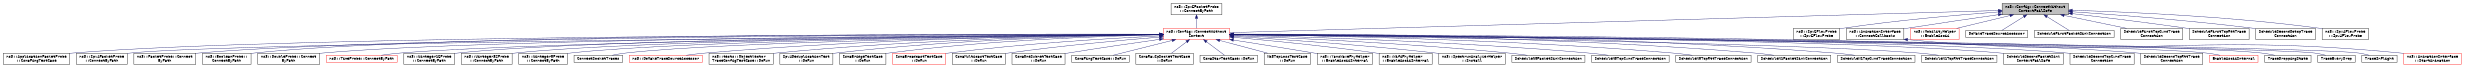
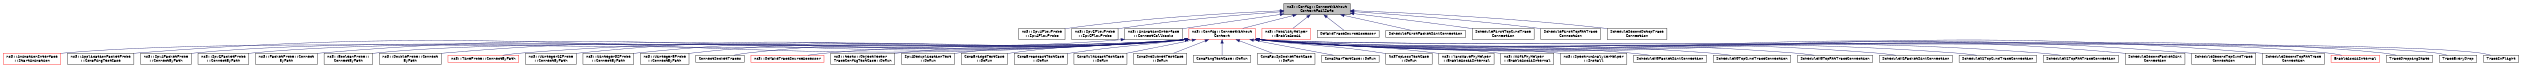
edge "ns3::Config::ConnectWithout Context" -> "ns3::Ipv6PacketProbe ::ConnectByPath": reversed
node "CsmaBroadcastTestCase ::DoRun": color red -> black
node "ScheduleSecondPacketSink ContextFailSafe": label "ScheduleSecondPacketSink ContextFailSafe" -> "ScheduleSecondPacketSink Connection"
